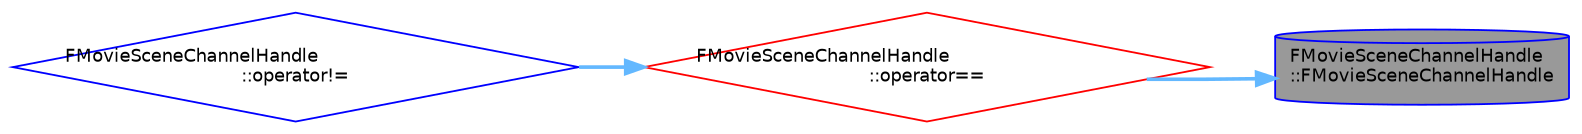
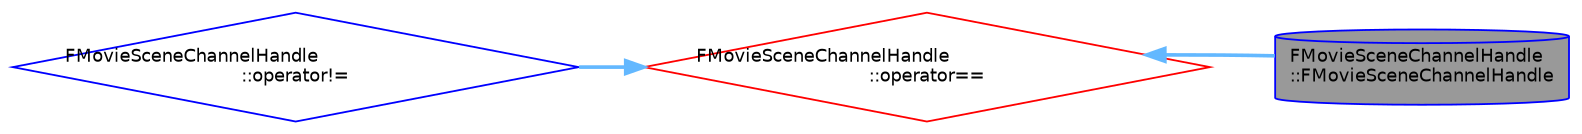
edge "FMovieSceneChannelHandle ::operator==" -> "FMovieSceneChannelHandle ::FMovieSceneChannelHandle": reversed
